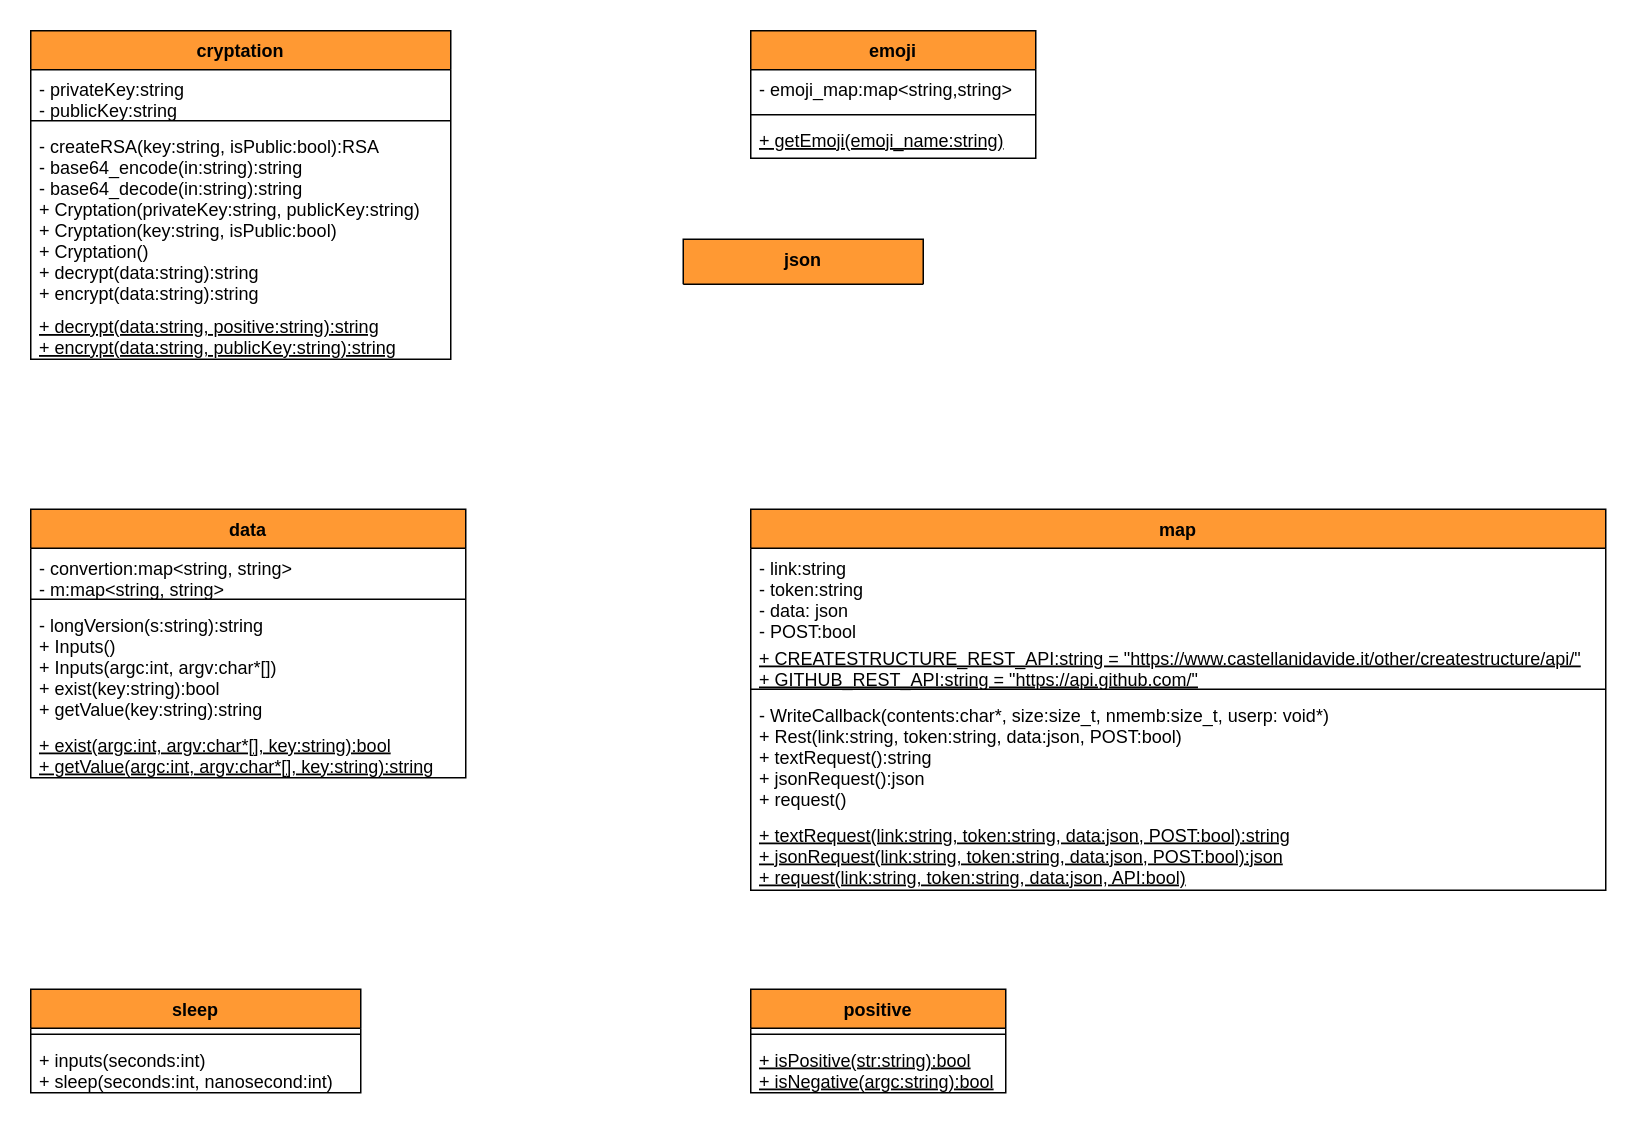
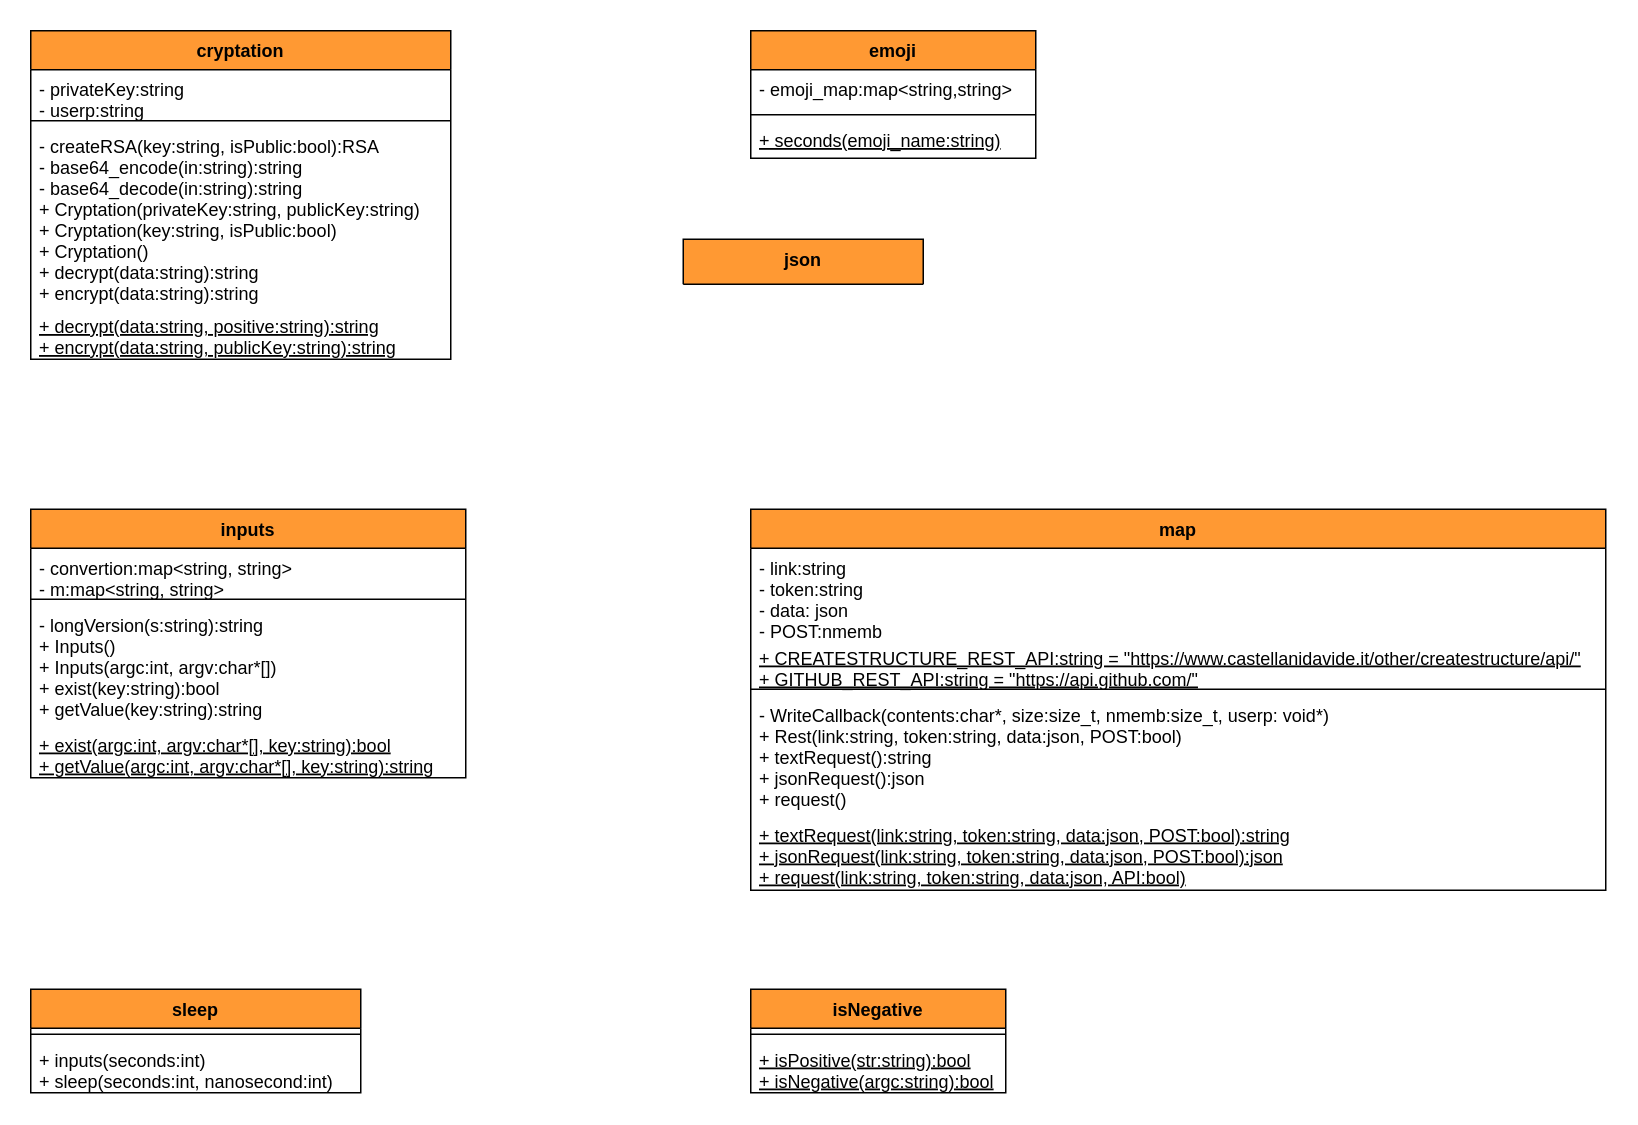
node "- privateKey:string - publicKey:string": label "- privateKey:string - publicKey:string" -> "- privateKey:string - userp:string"
node "+ getEmoji(emoji_name:string)": label "+ getEmoji(emoji_name:string)" -> "+ seconds(emoji_name:string)"
node "data": label "data" -> "inputs"
node "- link:string - token:string - data: json - POST:bool": label "- link:string - token:string - data: json - POST:bool" -> "- link:string - token:string - data: json - POST:nmemb"
node "positive": label "positive" -> "isNegative"
